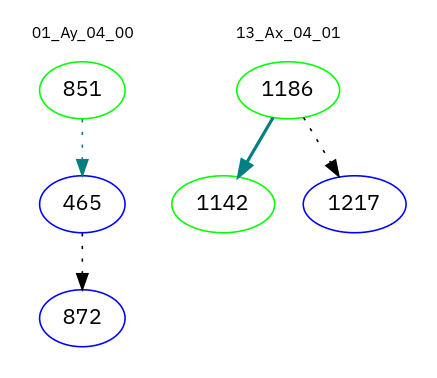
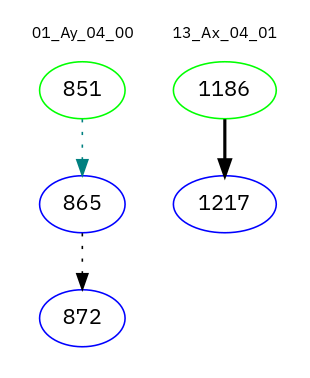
edge "1186" -> "1217": style dotted -> bold
node "465": label "465" -> "865"
node "1142": removed
